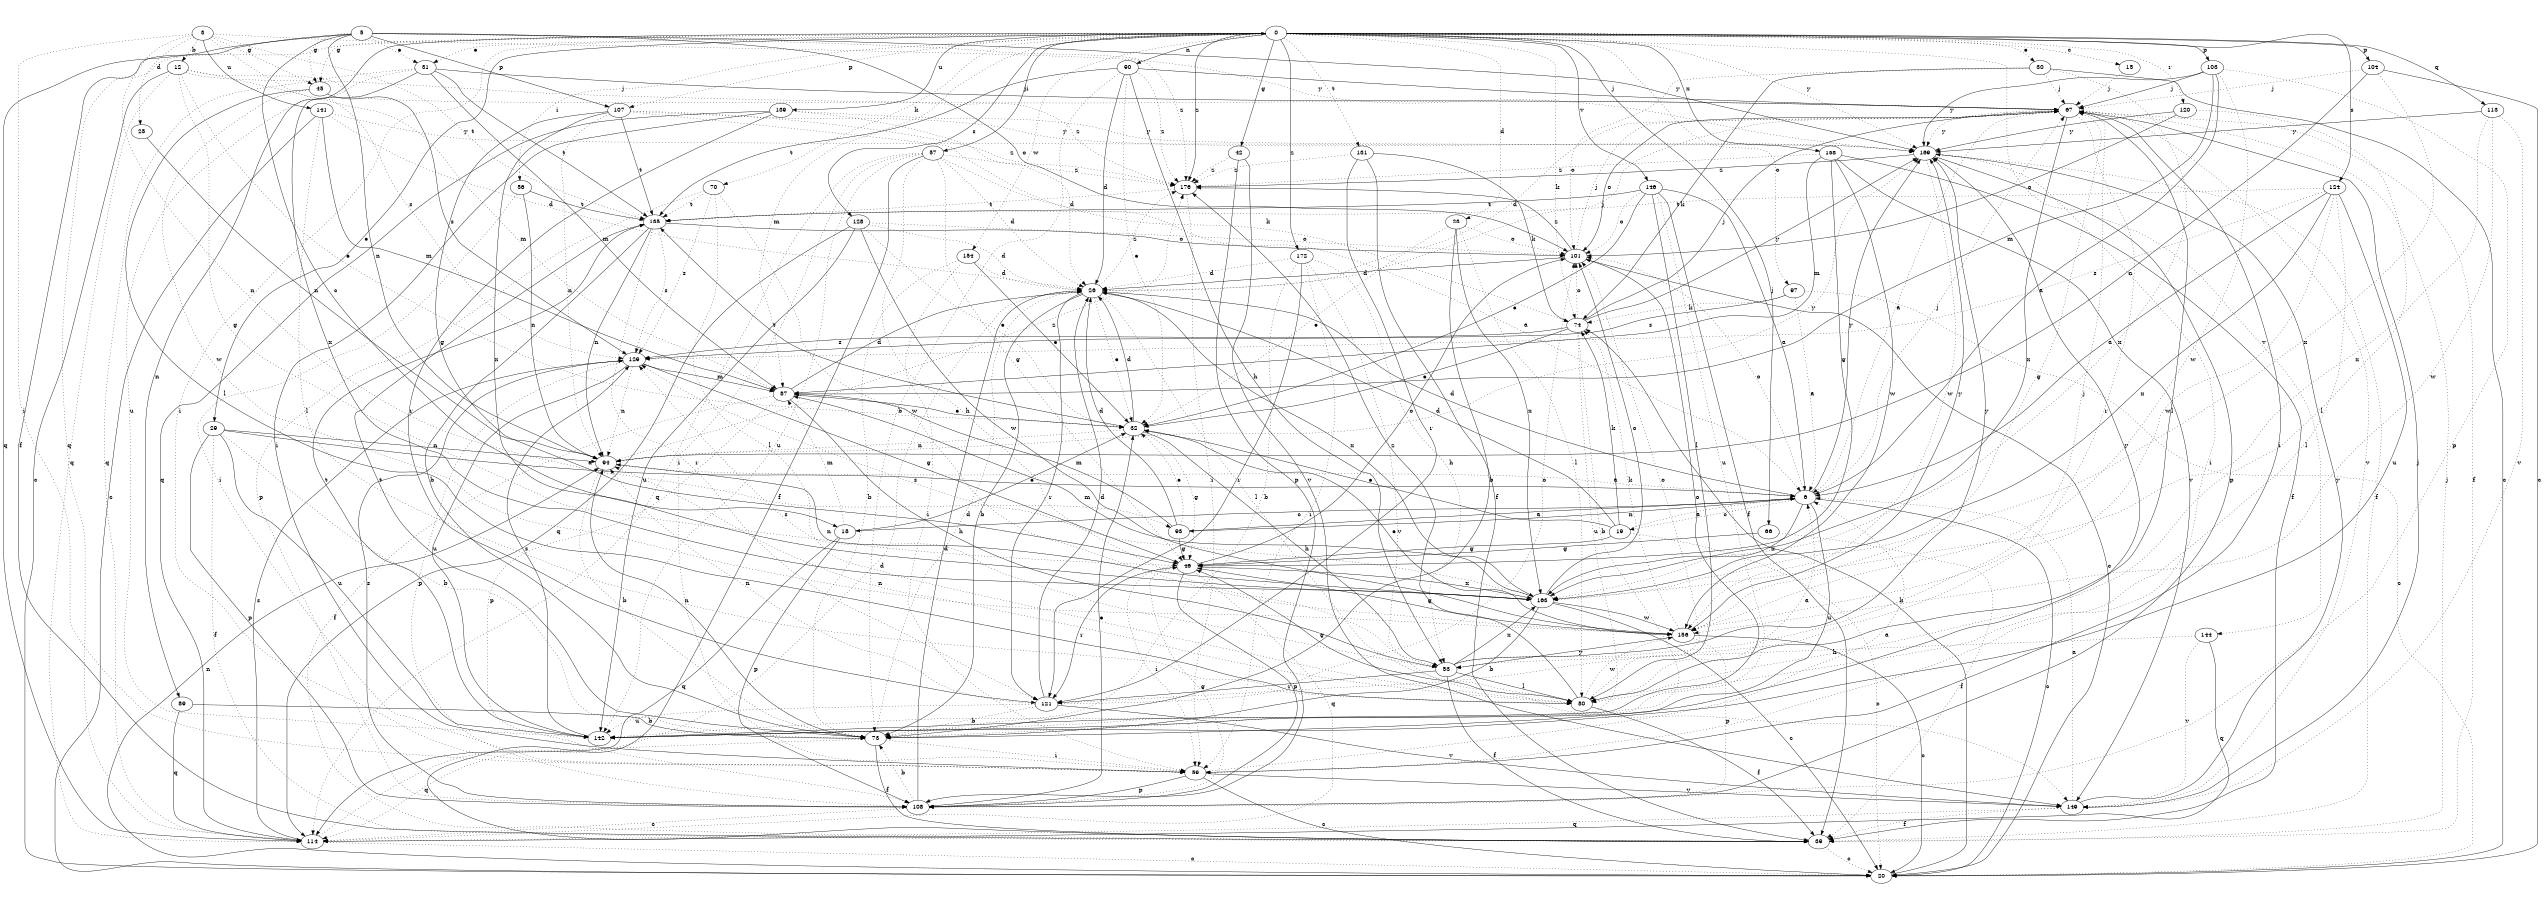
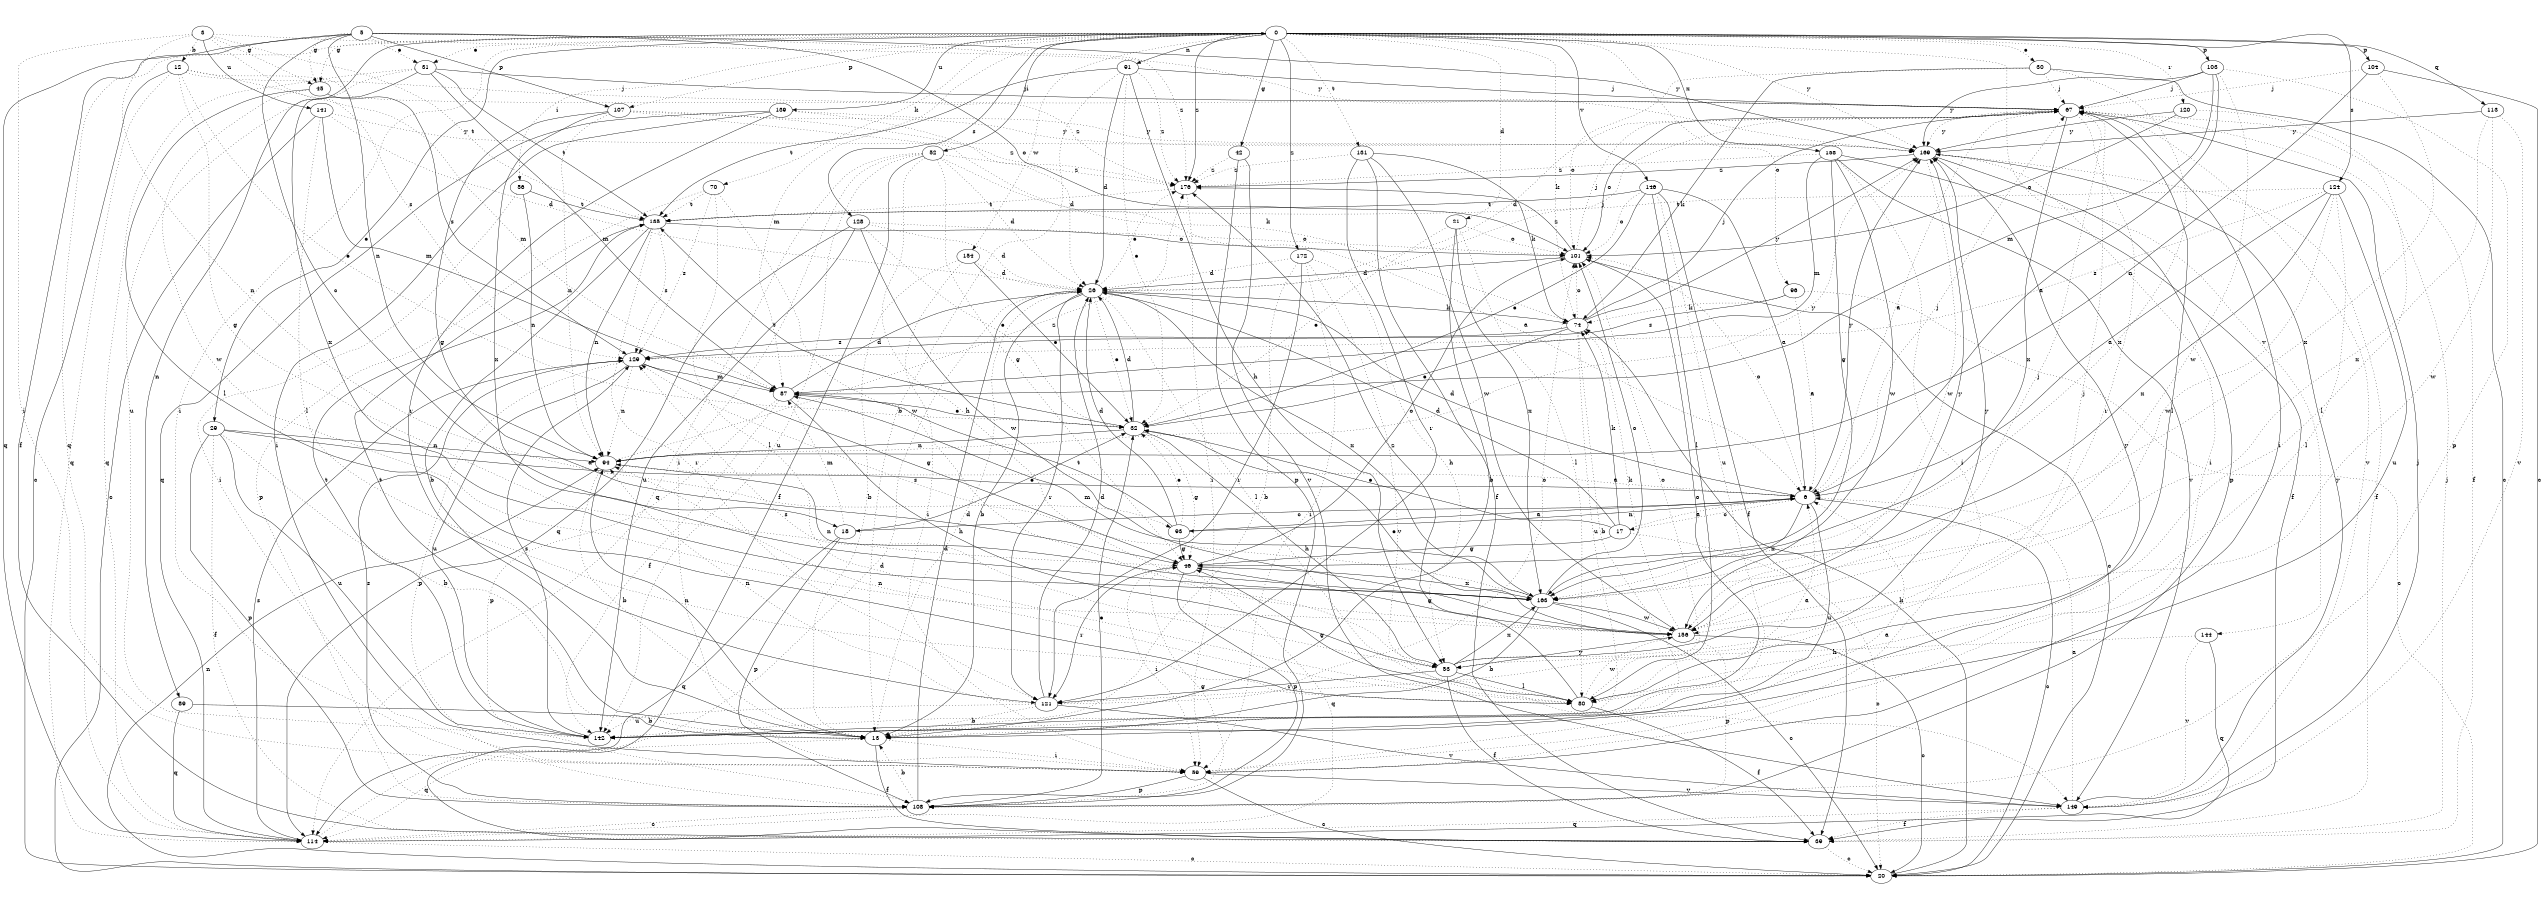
node "90": label "90" -> "91"
node "15": removed
node "25": removed
node "57": label "57" -> "52"
edge "107" -> "135": removed, label "t"
node "23": label "23" -> "21"
edge "26" -> "176": label "z" -> "e"
node "97": label "97" -> "96"
edge "26" -> "74": added, label "k"
edge "156" -> "67": label "g" -> "j"
edge "131" -> "156": added, label "w"
edge "32" -> "94": style dotted -> solid
edge "93" -> "87": label "m" -> "t"
node "19": label "19" -> "17"
node "66": removed
edge "158" -> "59": added, label "i"
node "73": label "73" -> "13"
edge "87" -> "39": now "87" -> "142"
